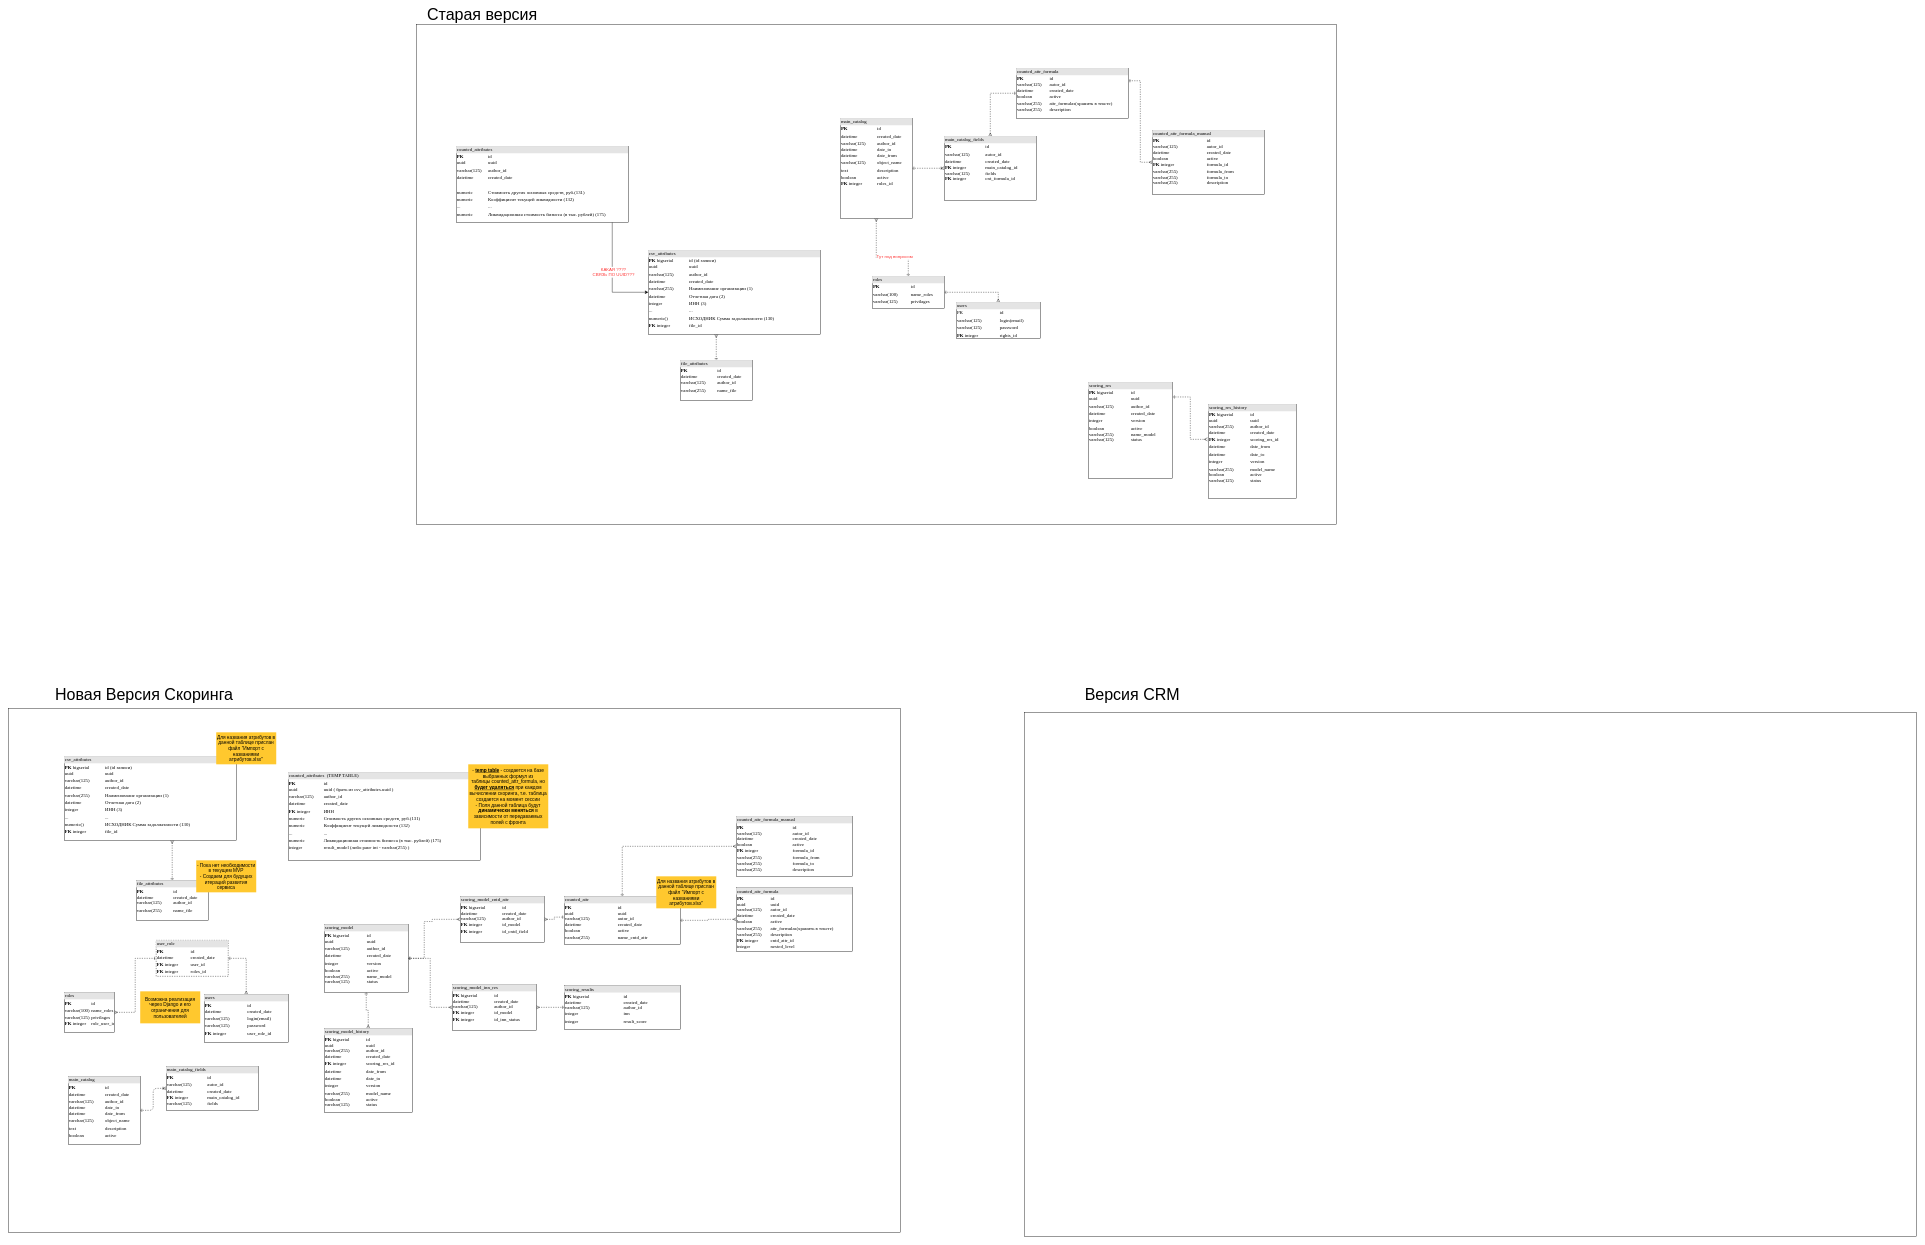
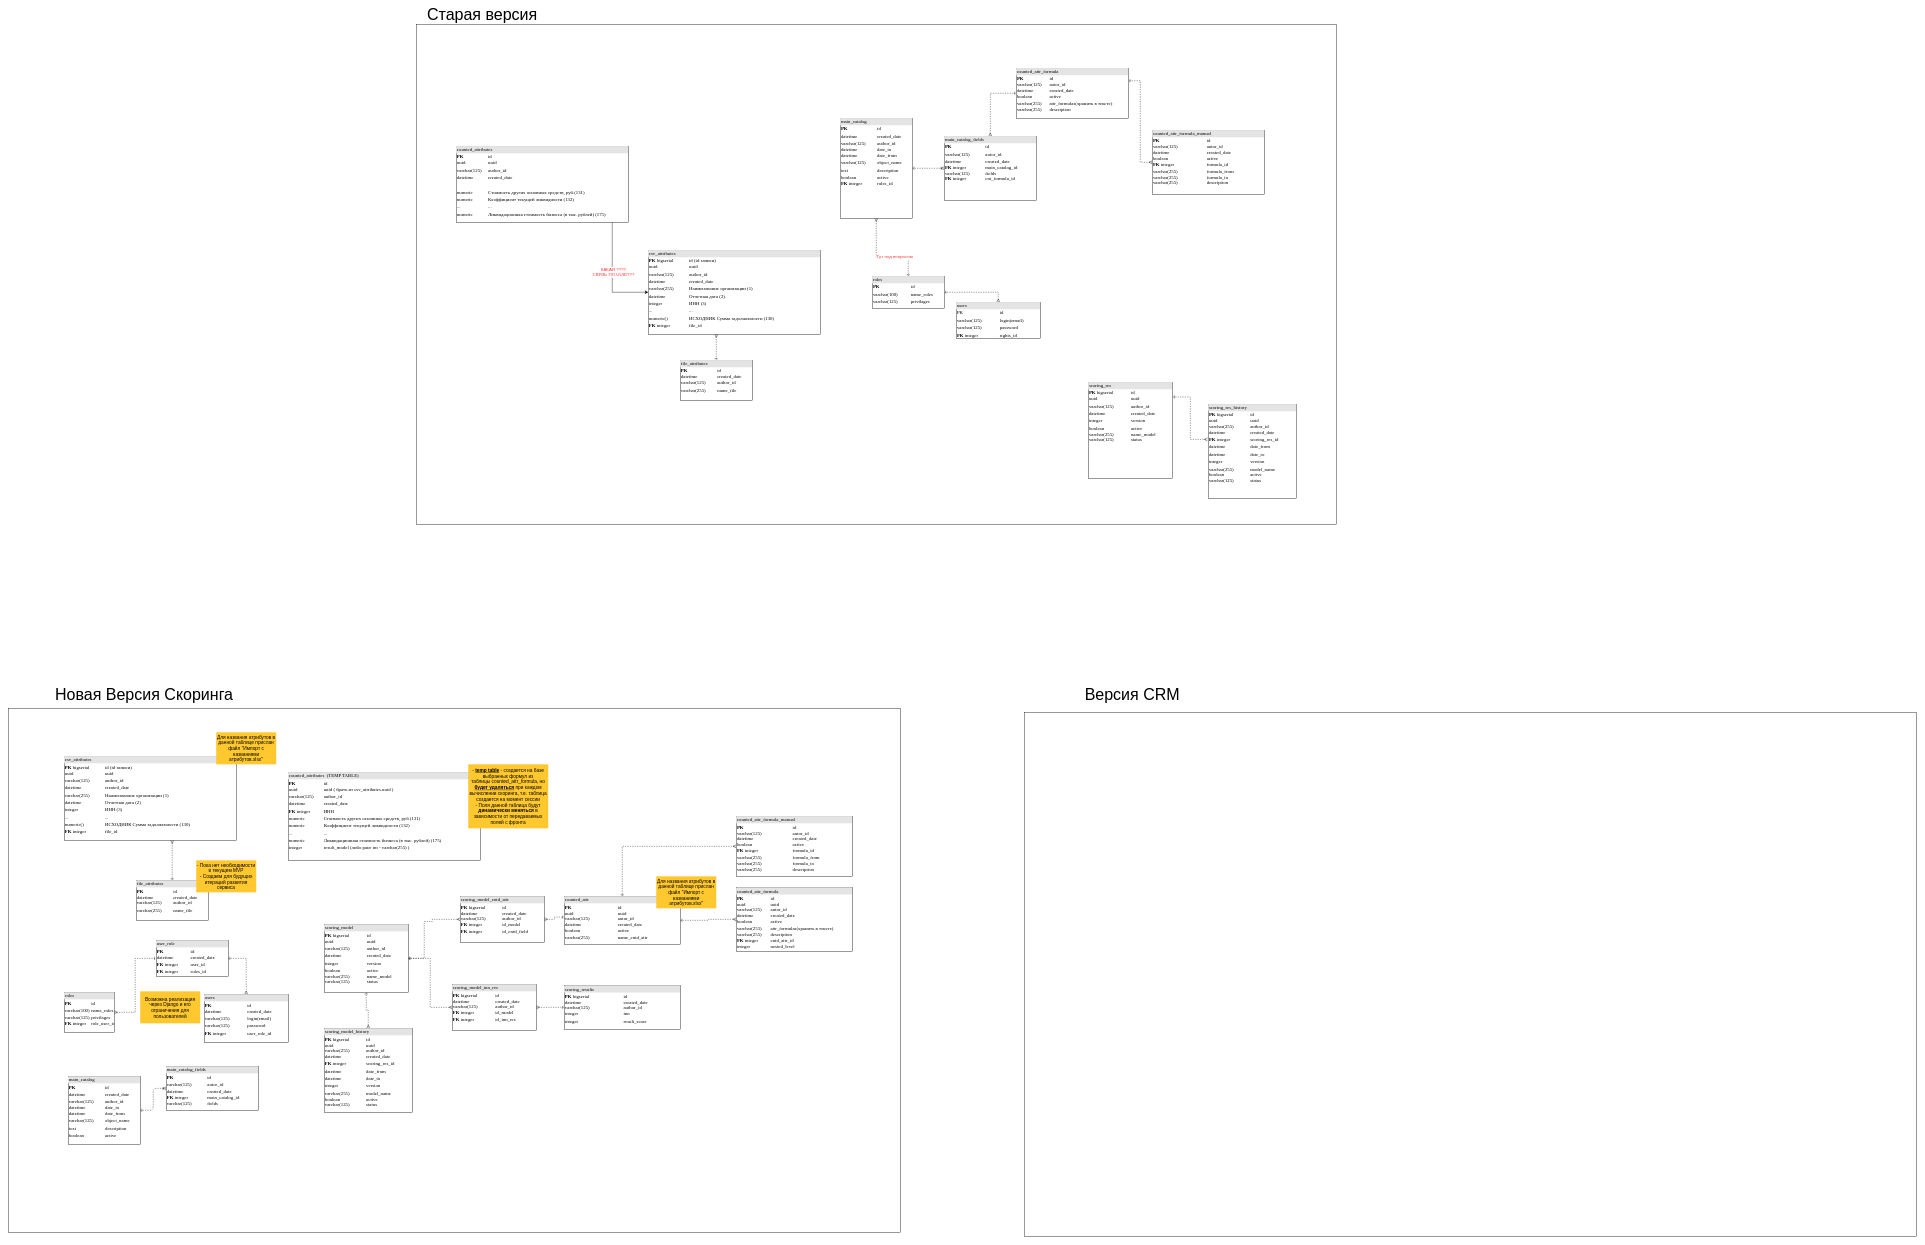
node "user_role PK datetime id created_date FK integer user_id FK integer roles_id": style dashed -> solid
node "scoring_model_inn_res PK bigserial datetime varchar(125) FK integer id created_date author_id id_model FK integer id_inn_status": label "scoring_model_inn_res PK bigserial datetime varchar(125) FK integer id created_date author_id id_model FK integer id_inn_status" -> "scoring_model_inn_res PK bigserial datetime varchar(125) FK integer id created_date author_id id_model FK integer id_inn_res"
